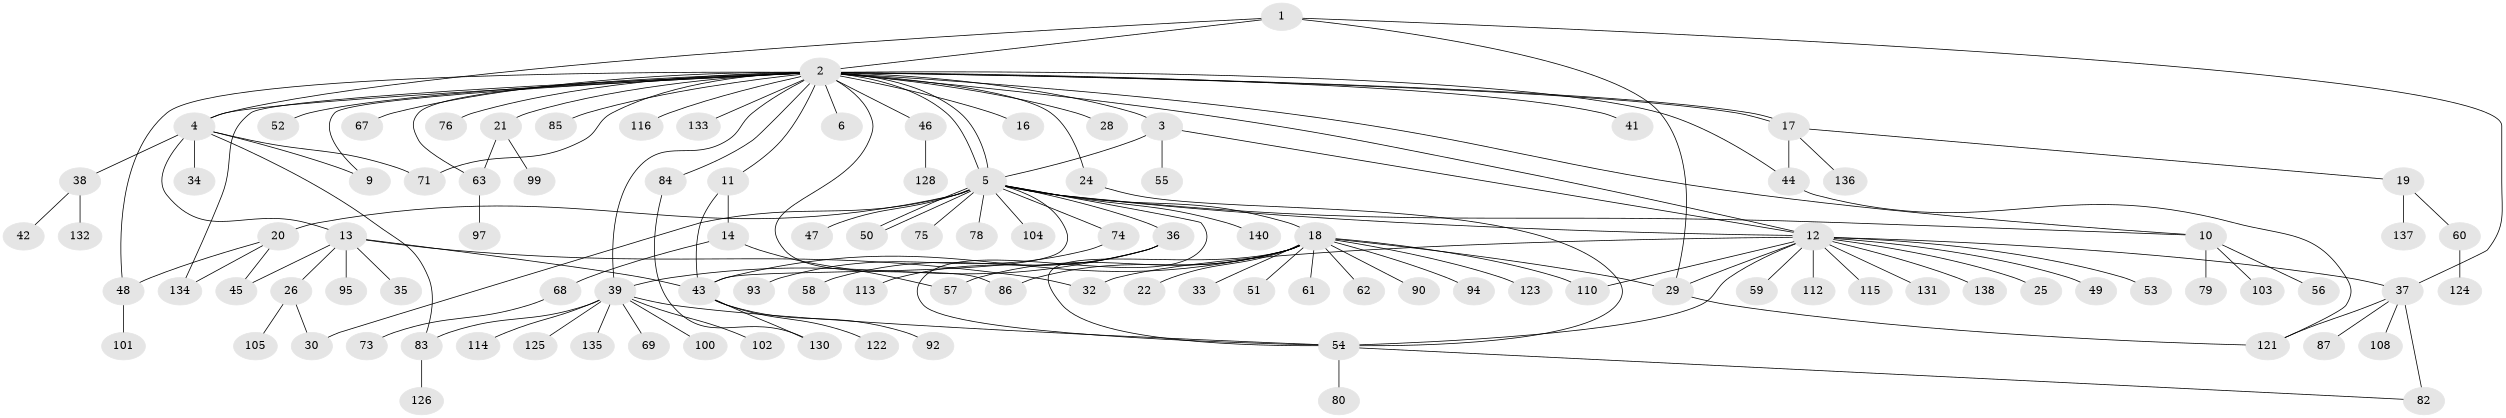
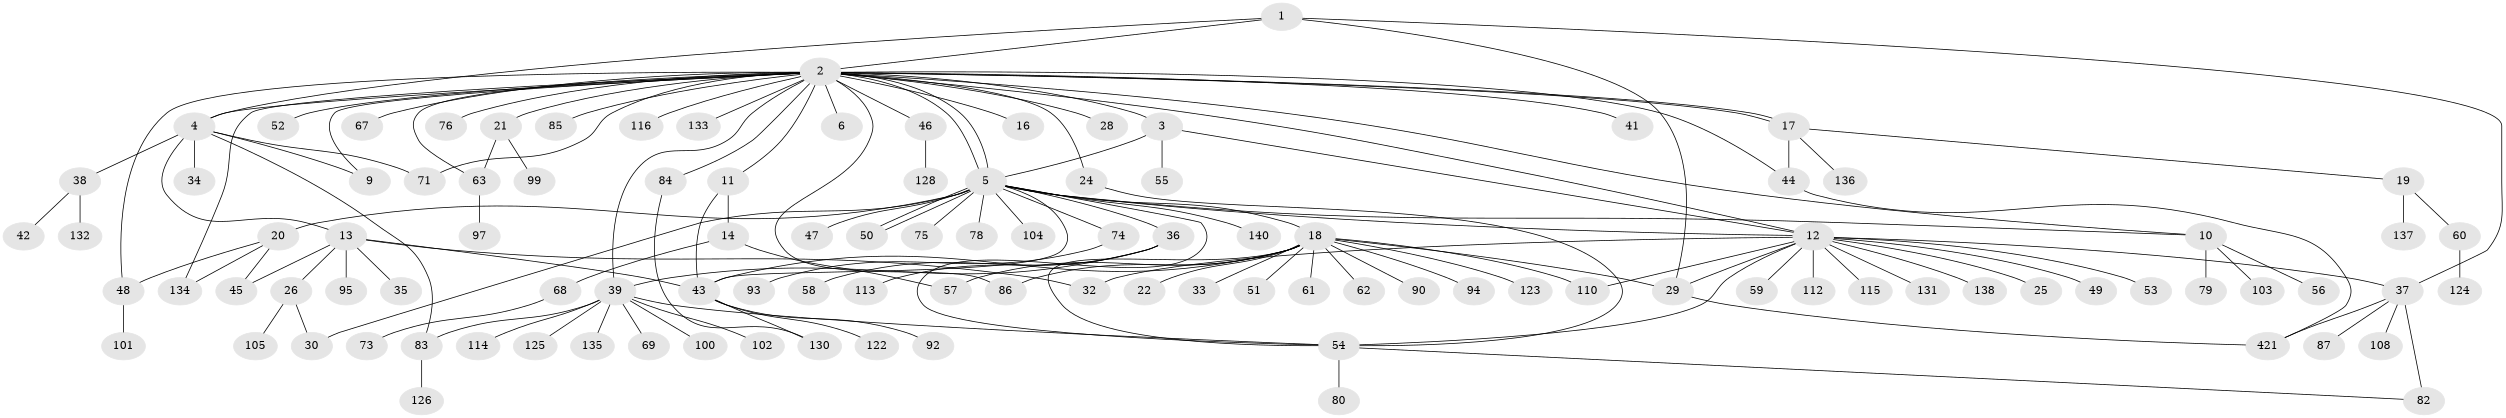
node "121": label "121" -> "421"
